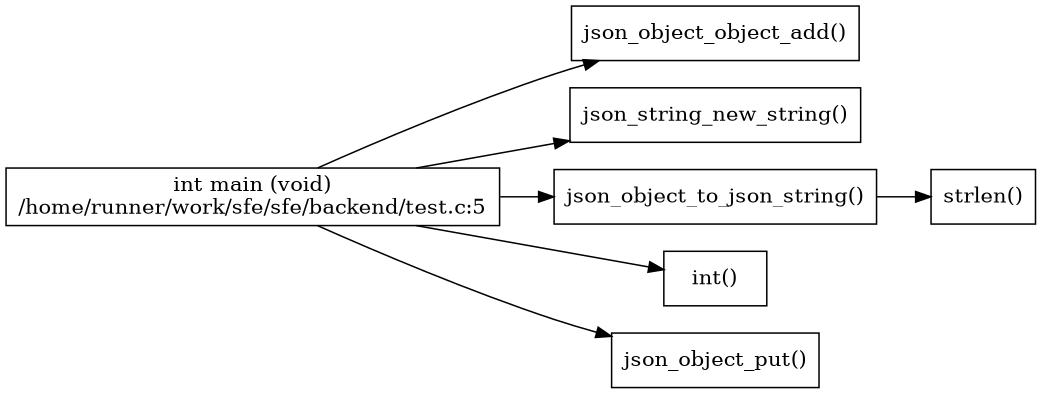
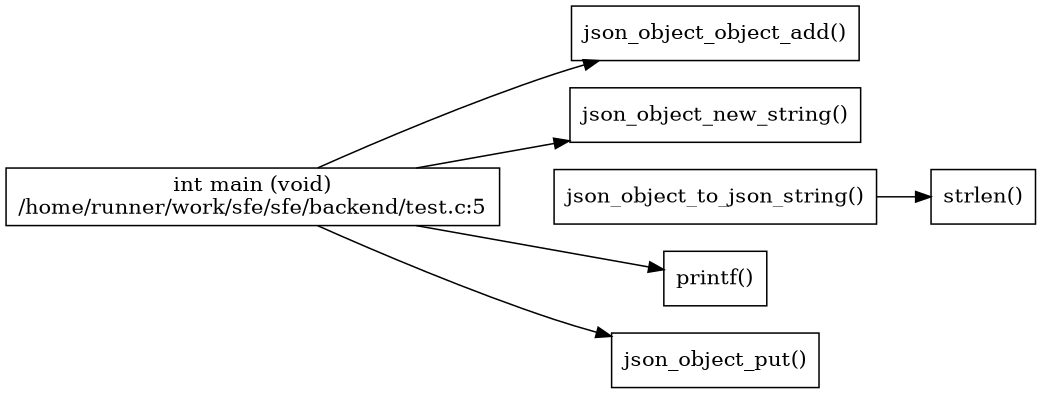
node "json_string_new_string()": label "json_string_new_string()" -> "json_object_new_string()"
edge "int main (void) /home/runner/work/sfe/sfe/backend/test.c:5" -> "json_object_to_json_string()": removed
node "int()": label "int()" -> "printf()"
